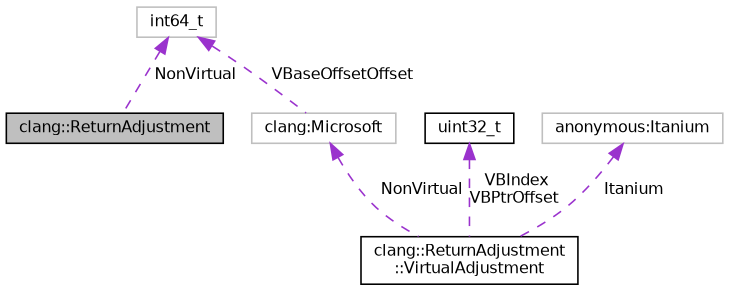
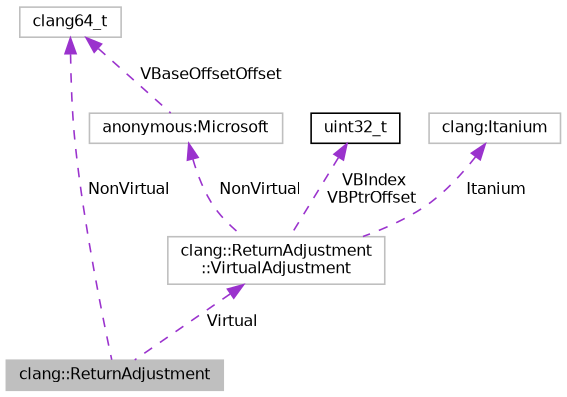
node "int64_t": label "int64_t" -> "clang64_t"
node "clang::ReturnAdjustment": color black -> grey75
node "clang:Microsoft": label "clang:Microsoft" -> "anonymous:Microsoft"
node "anonymous:Itanium": label "anonymous:Itanium" -> "clang:Itanium"
node "clang::ReturnAdjustment ::VirtualAdjustment": color black -> grey75
edge "clang::ReturnAdjustment" -> "clang::ReturnAdjustment ::VirtualAdjustment": added, label "Virtual"
